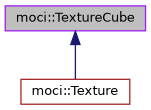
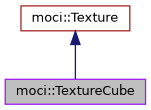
edge "moci::Texture" -> "moci::TextureCube": reversed
